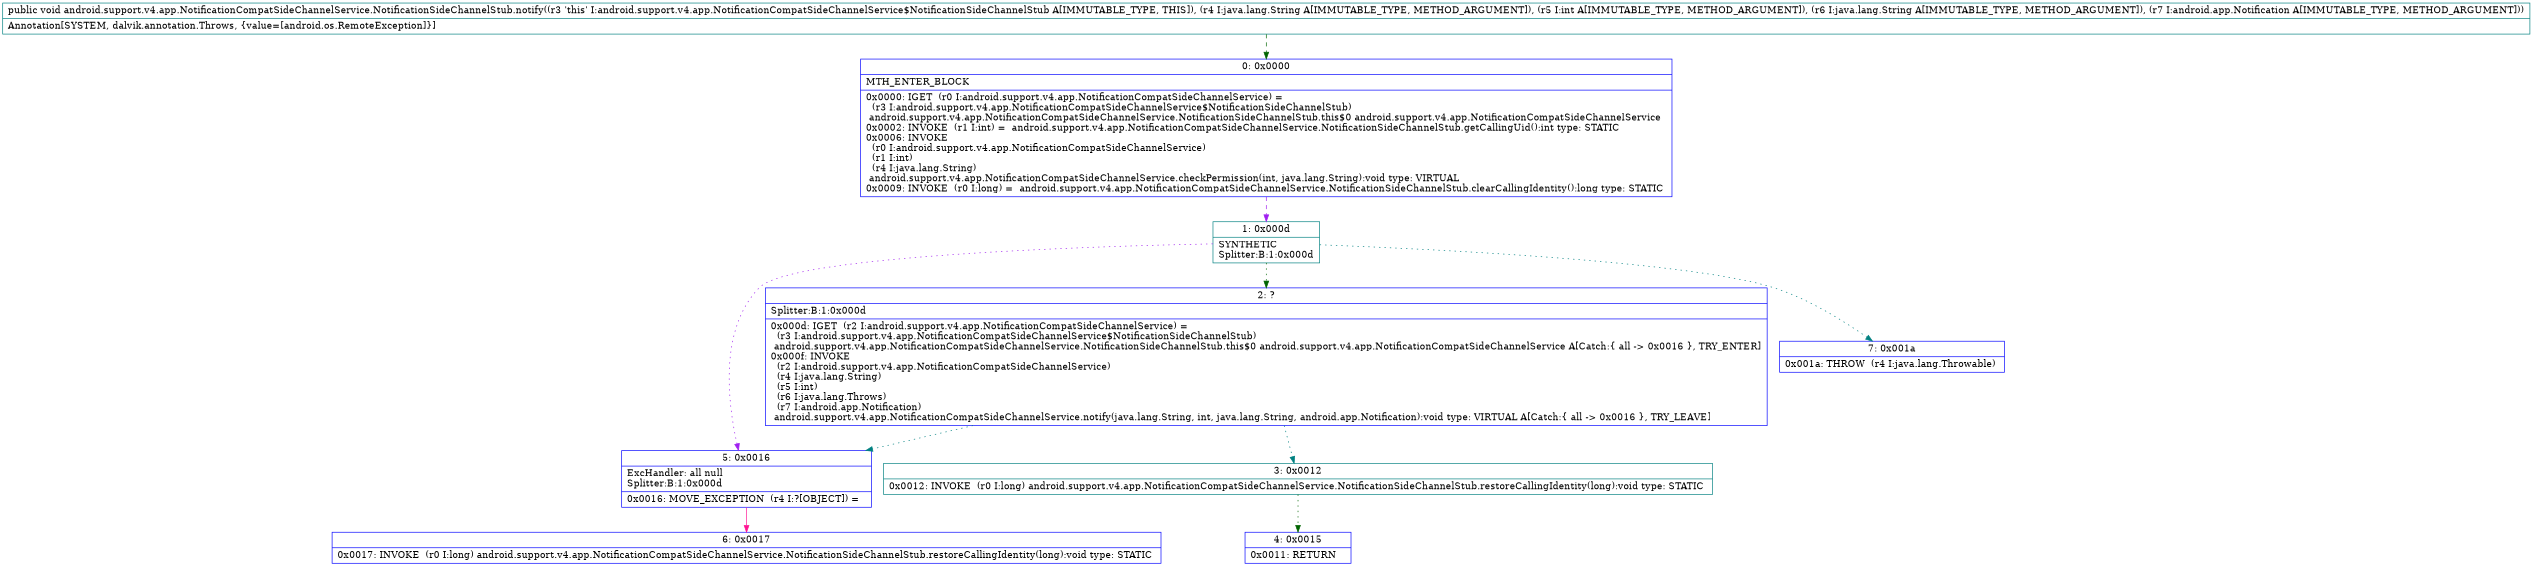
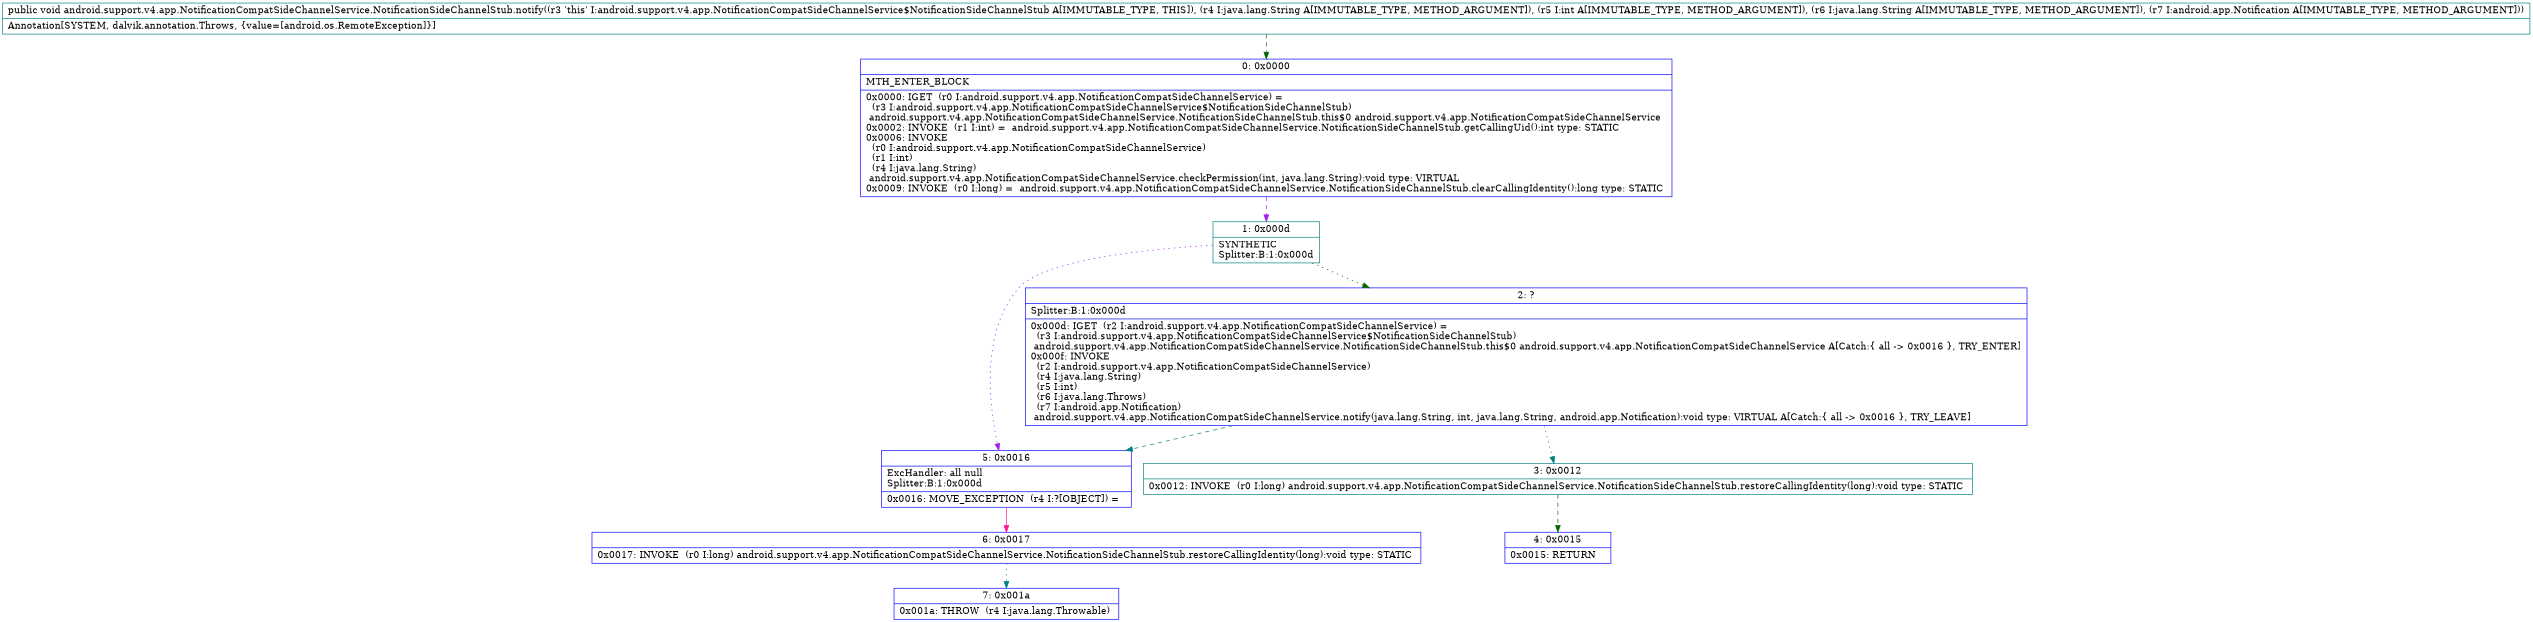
edge "1: 0x000d" -> "7: 0x001a": now "6: 0x0017" -> "7: 0x001a"
edge "2: ?" -> "5: 0x0016": style dotted -> dashed
edge "3: 0x0012" -> "4: 0x0015": style dotted -> dashed
node "4: 0x0015": text "0x0011: RETURN" -> "0x0015: RETURN"
